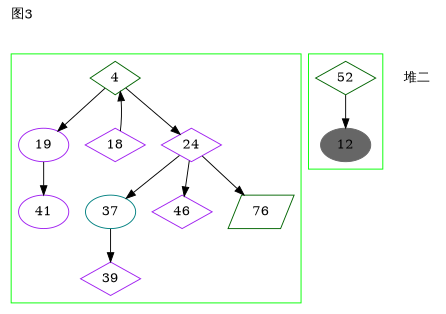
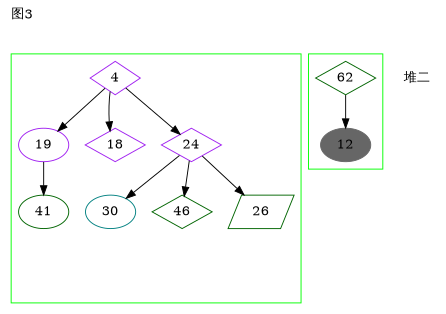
node "4": color darkgreen -> purple
node "52": label "52" -> "62"
edge "18" -> "4": reversed
node "41": color purple -> darkgreen
node "37": label "37" -> "30"
node "46": color purple -> darkgreen
node "76": label "76" -> "26"
node "39": removed
